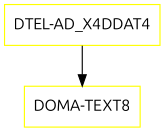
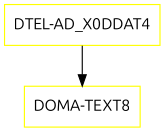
node "DTEL-AD_X4DDAT4": label "DTEL-AD_X4DDAT4" -> "DTEL-AD_X0DDAT4"
